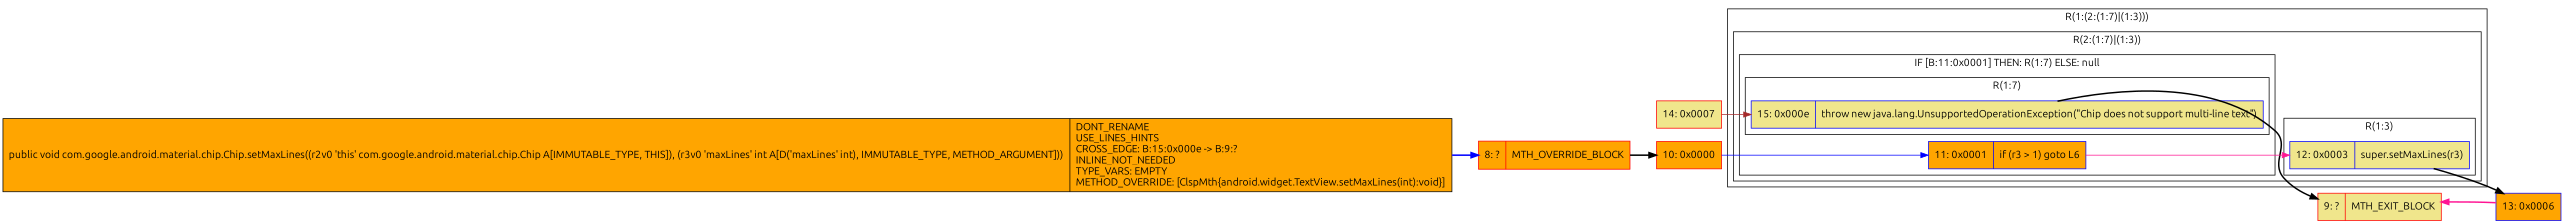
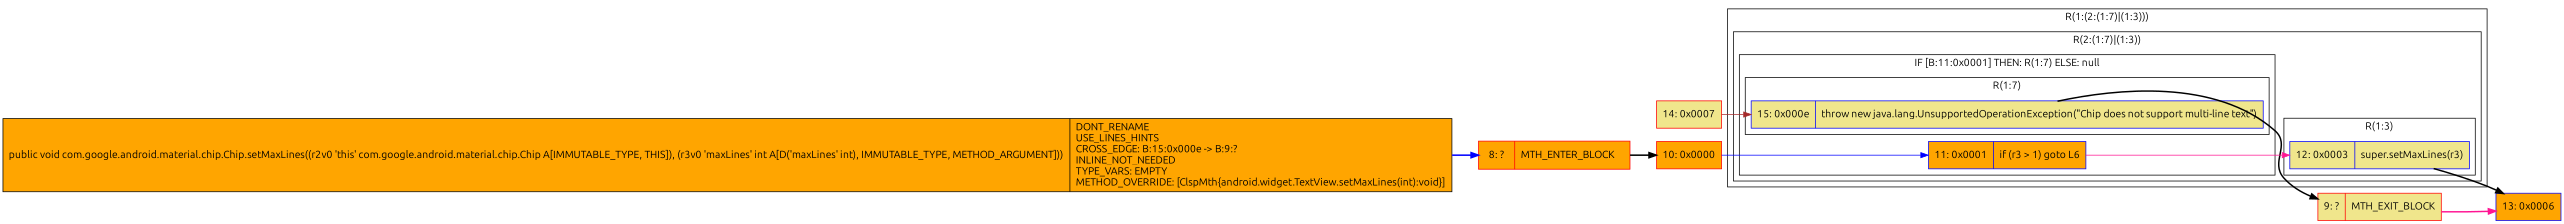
node "8: ?": text "MTH_OVERRIDE_BLOCK" -> "MTH_ENTER_BLOCK"
edge "13: 0x0006" -> "9: ?": reversed
